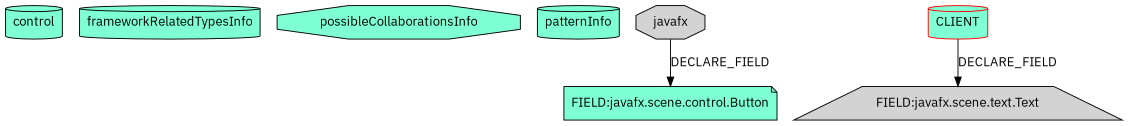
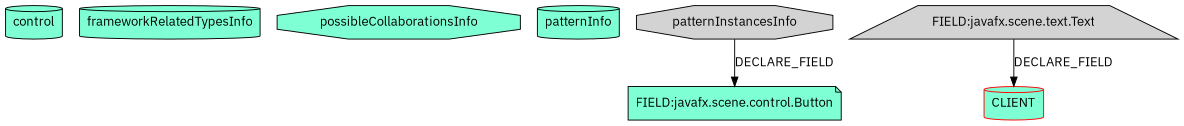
node "javafx": label "javafx" -> "patternInstancesInfo"
edge "CLIENT" -> "FIELD:javafx.scene.text.Text": reversed
